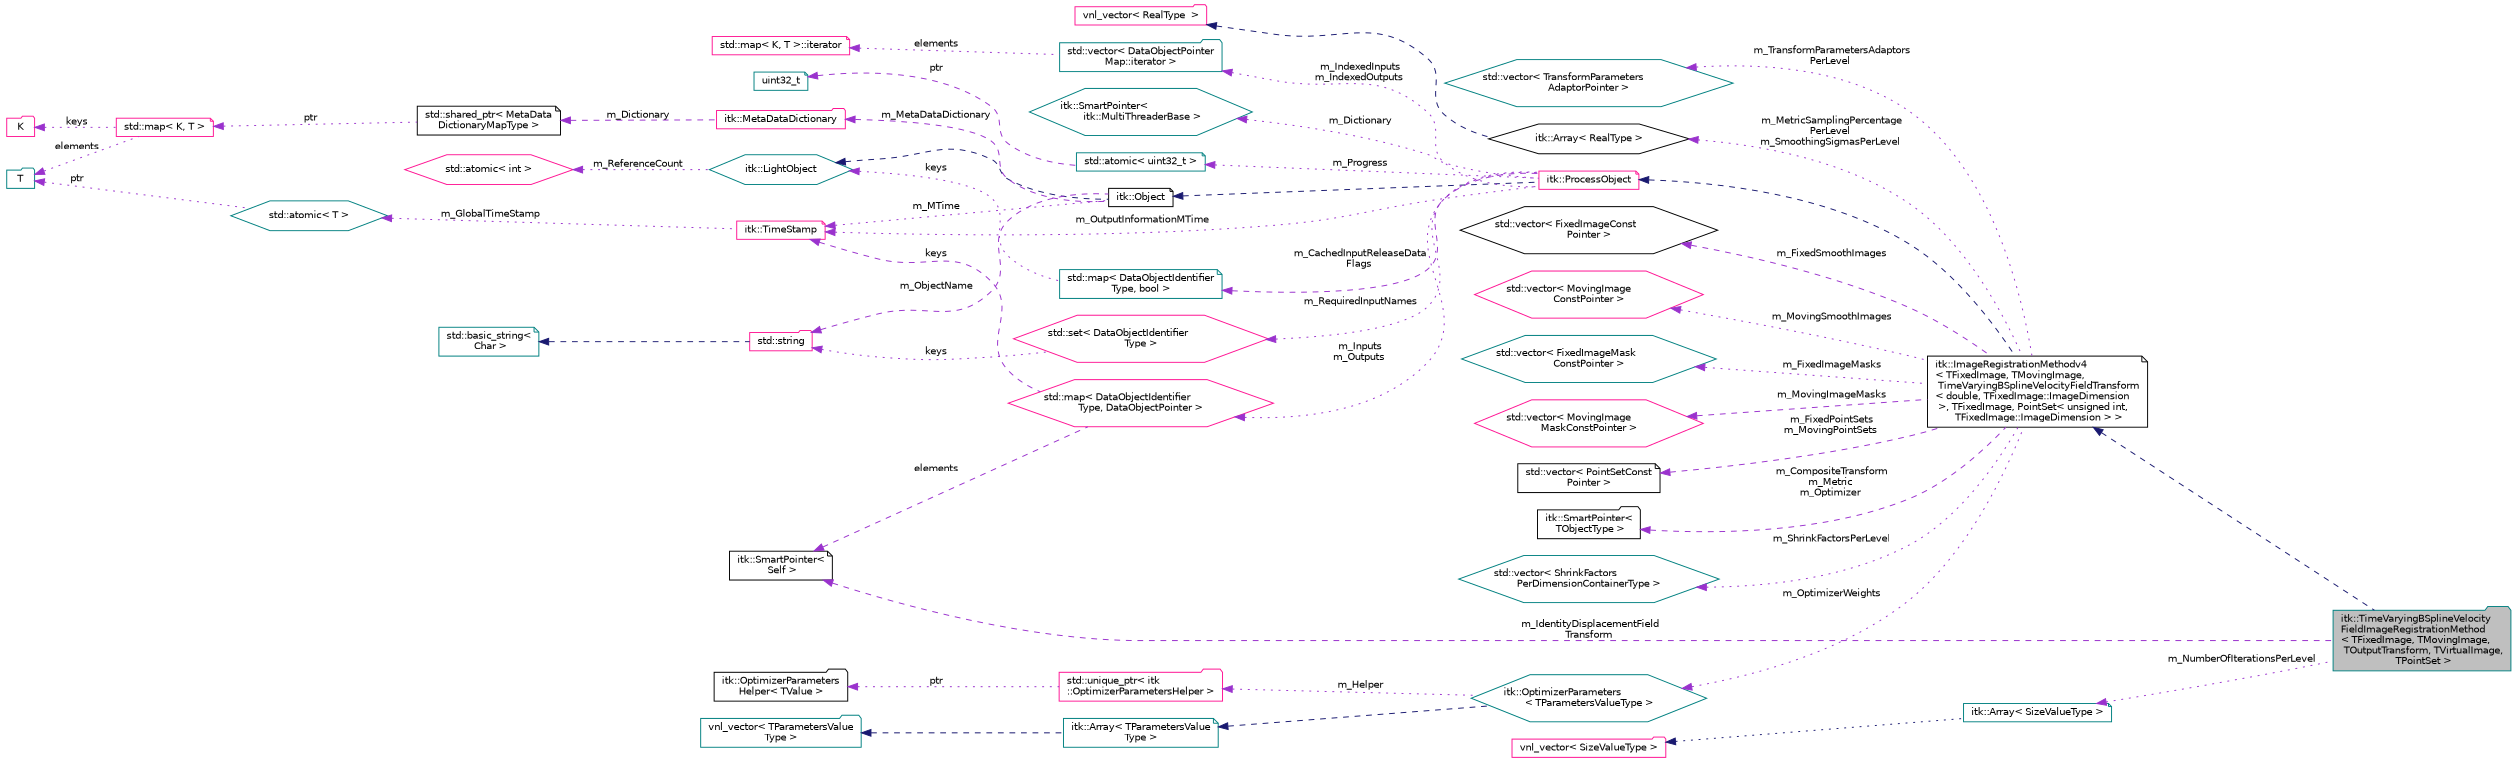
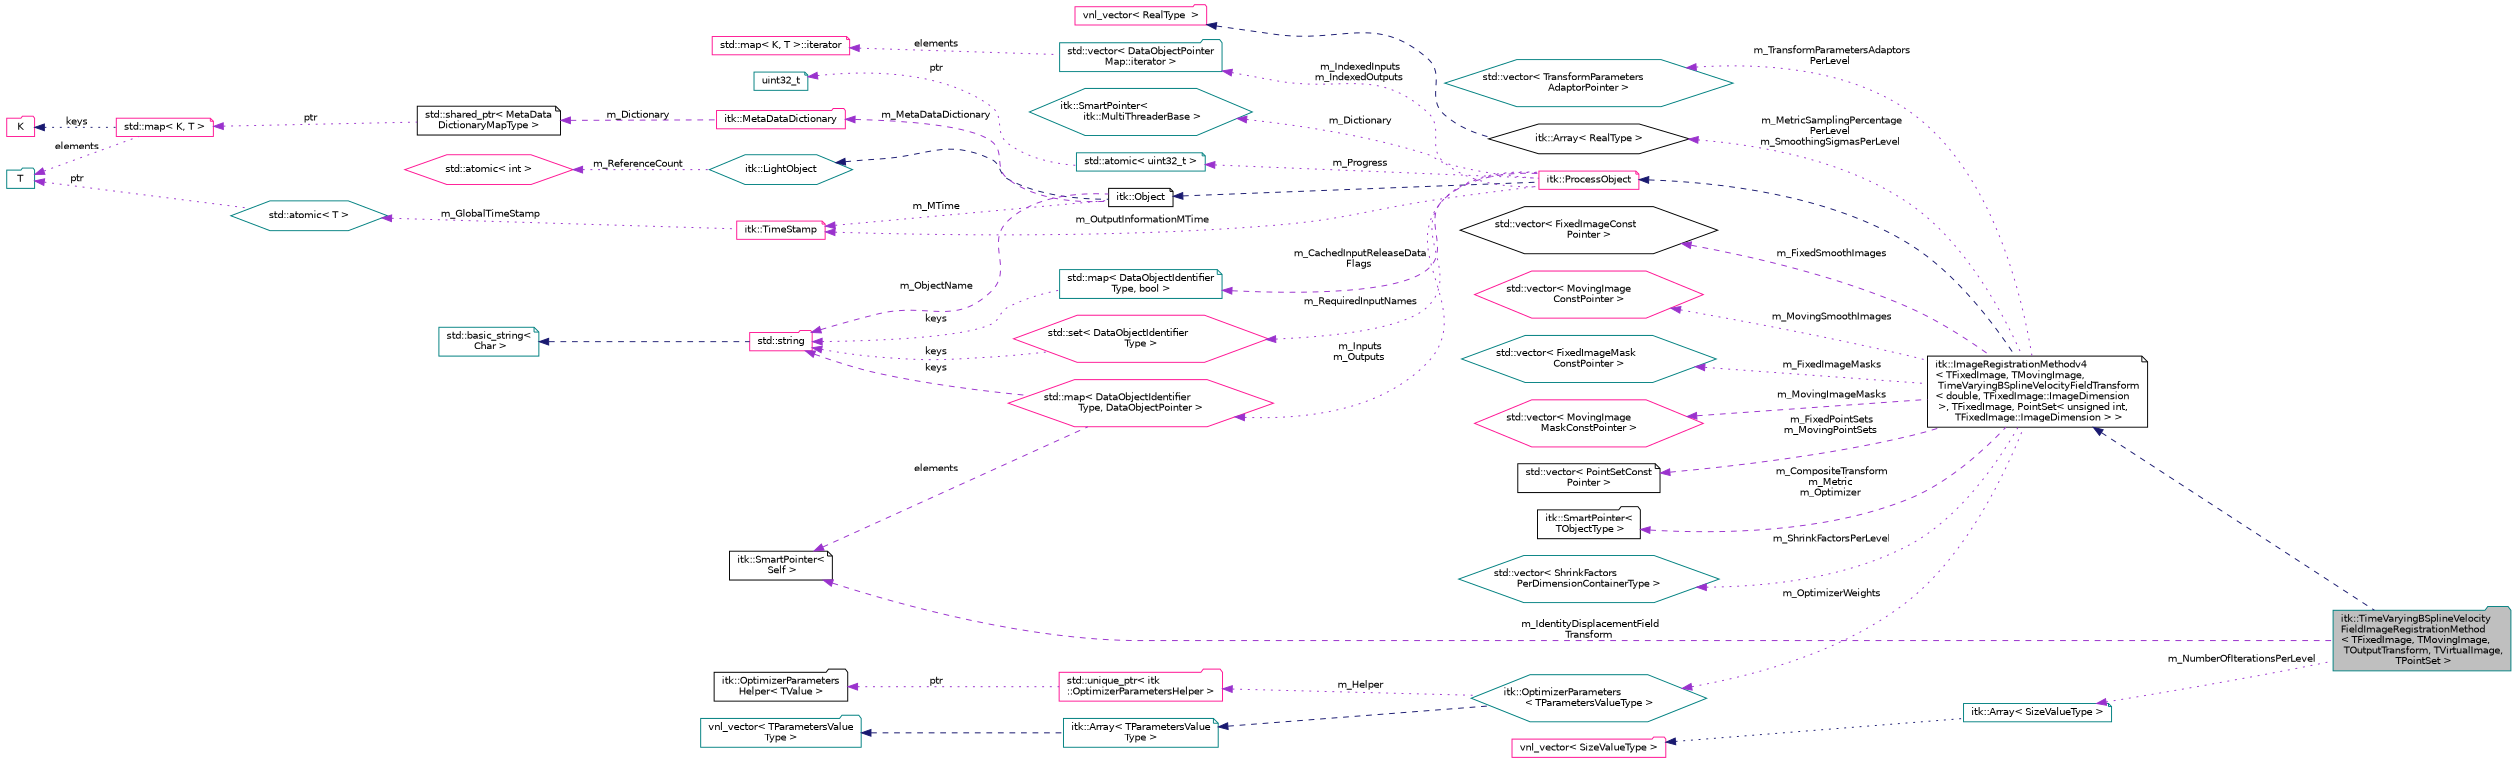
edge "std::atomic< uint32_t >" -> "uint32_t": style dashed -> dotted
edge "std::map< K, T >" -> "K": color darkorchid3 -> midnightblue
edge "std::map< DataObjectIdentifier Type, bool >" -> "itk::LightObject": now "std::map< DataObjectIdentifier Type, bool >" -> "std::string"
edge "std::map< DataObjectIdentifier Type, DataObjectPointer >" -> "itk::TimeStamp": now "std::map< DataObjectIdentifier Type, DataObjectPointer >" -> "std::string"
